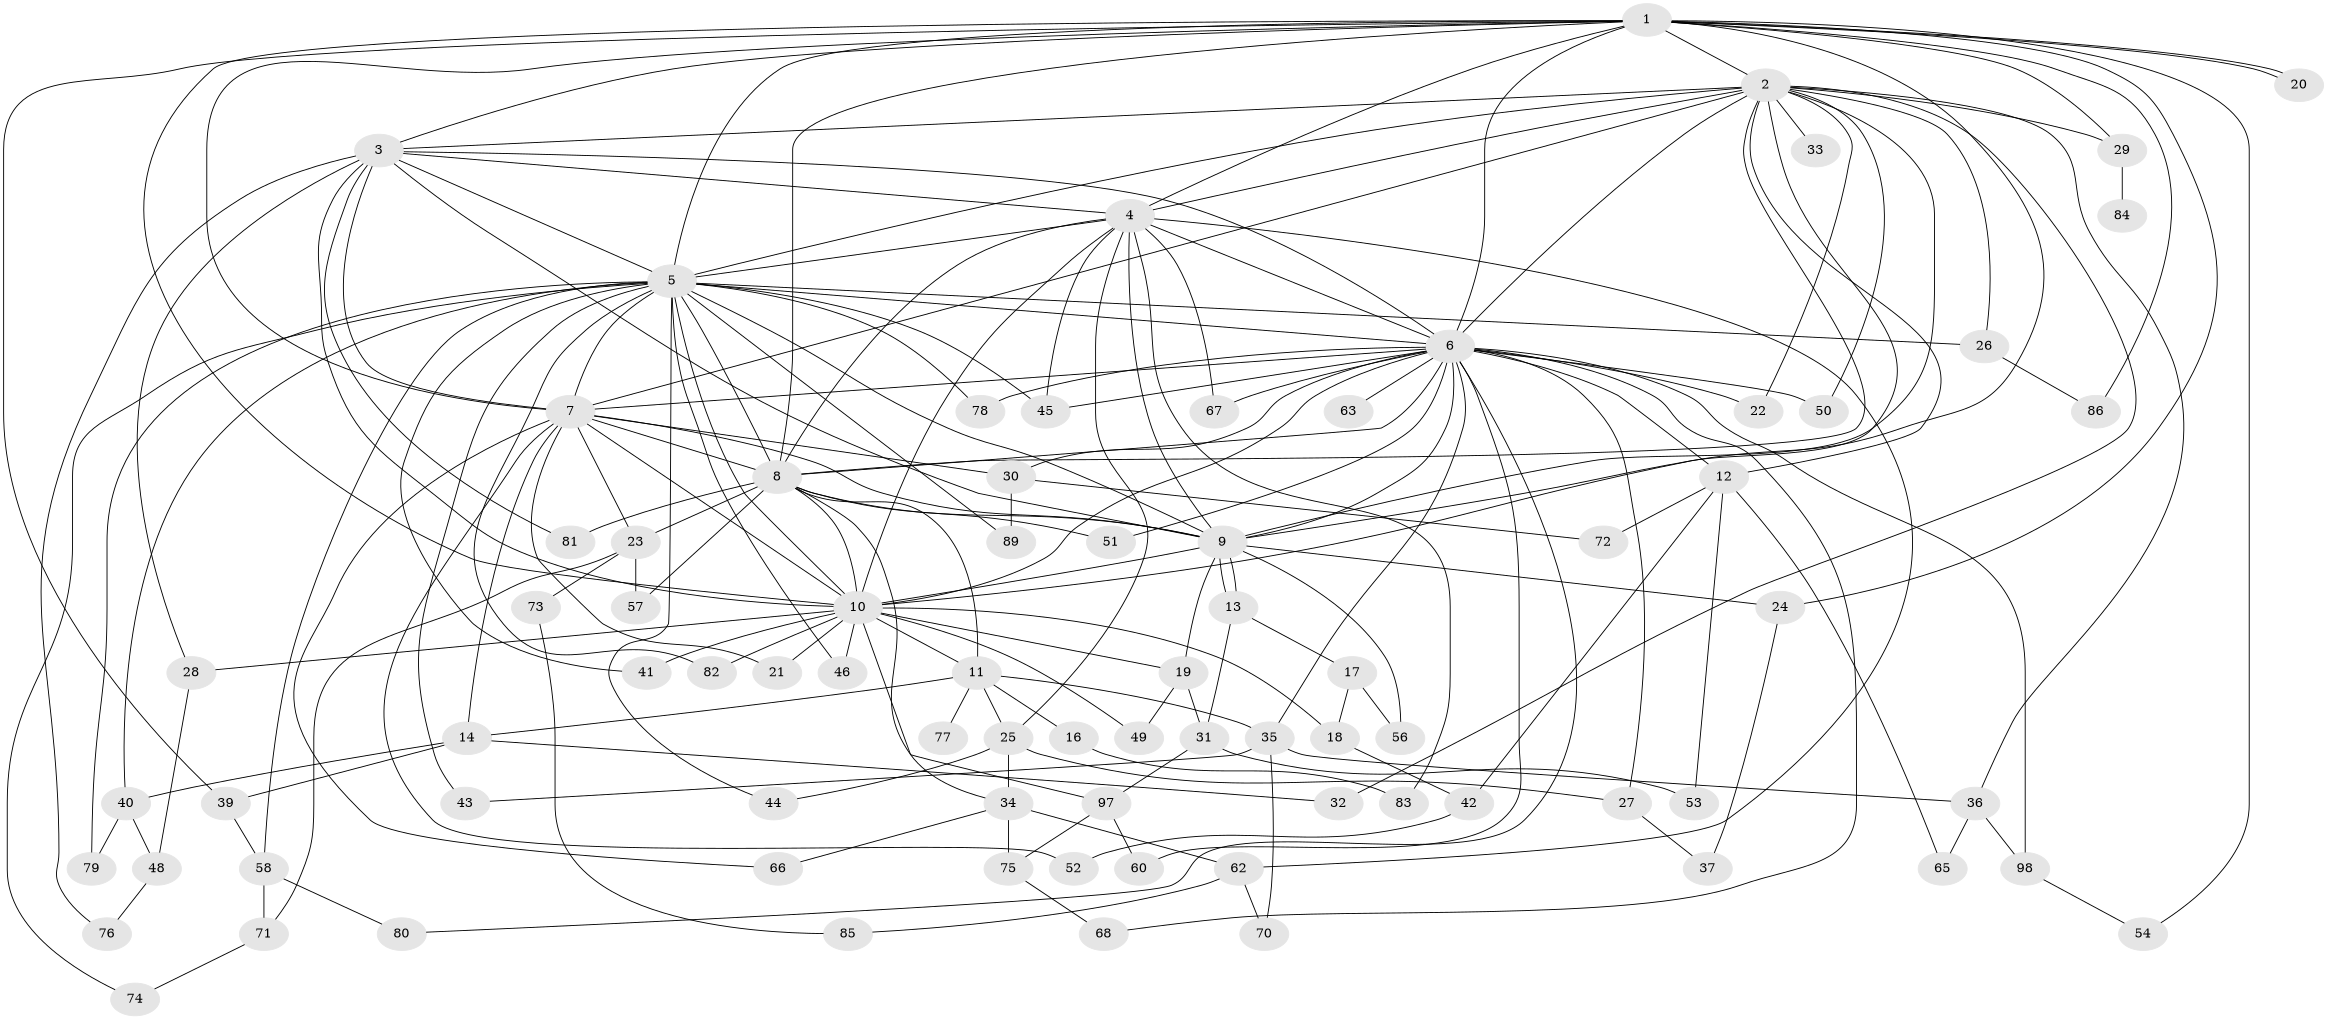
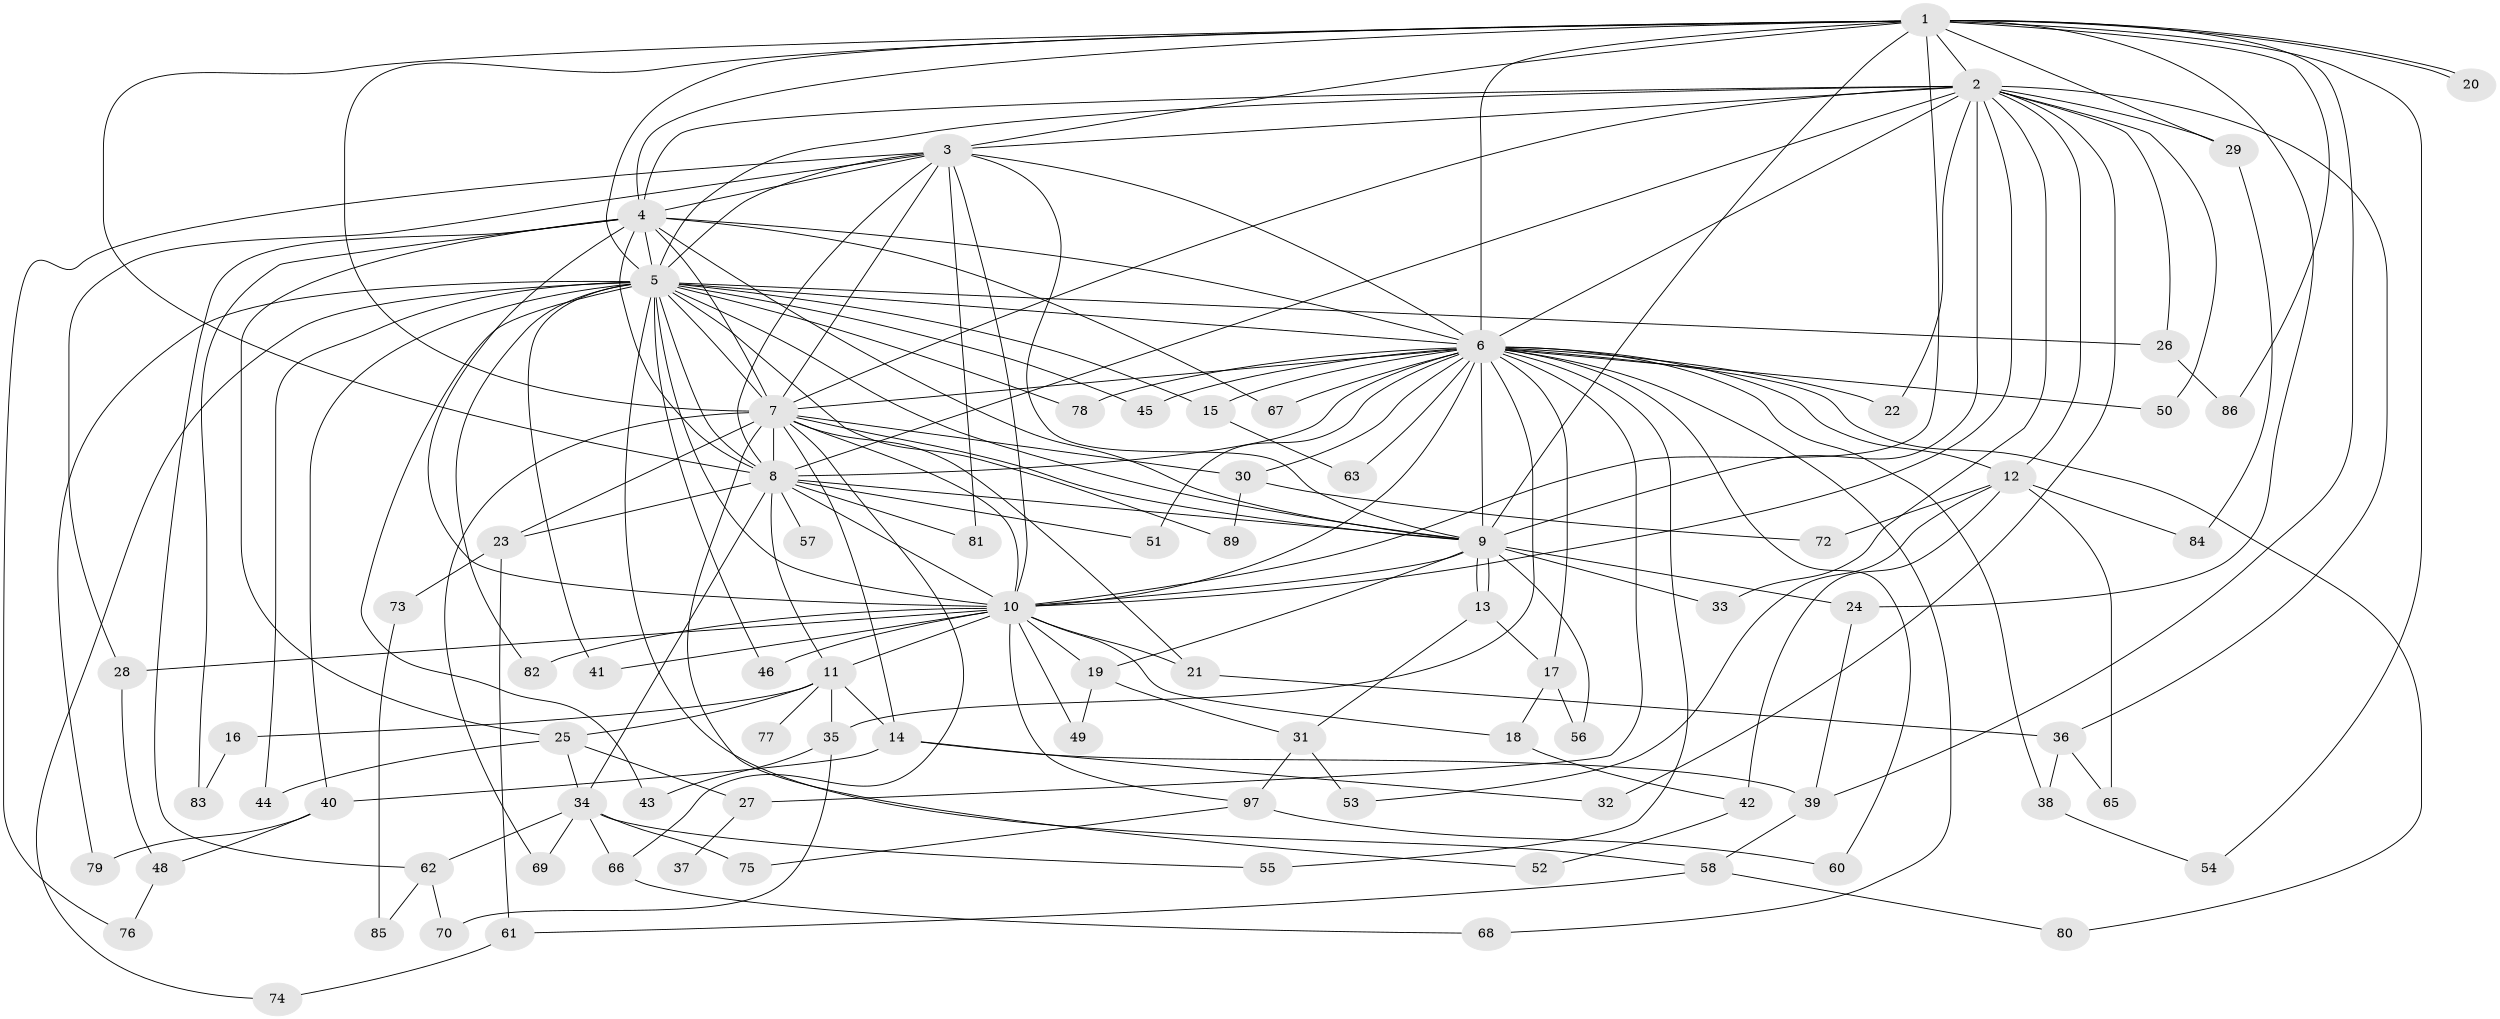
edge "3" -- "8": added
edge "4" -- "45": now "4" -- "7"
node "15": added
edge "6" -- "17": added
edge "12" -- "84": added
edge "23" -- "57": removed
edge "9" -- "33": added
edge "24" -- "37": now "24" -- "39"
edge "35" -- "36": now "21" -- "36"
node "69": added
node "55": added
node "98": label "98" -> "38"
edge "75" -- "68": now "66" -- "68"
node "71": label "71" -> "61"
